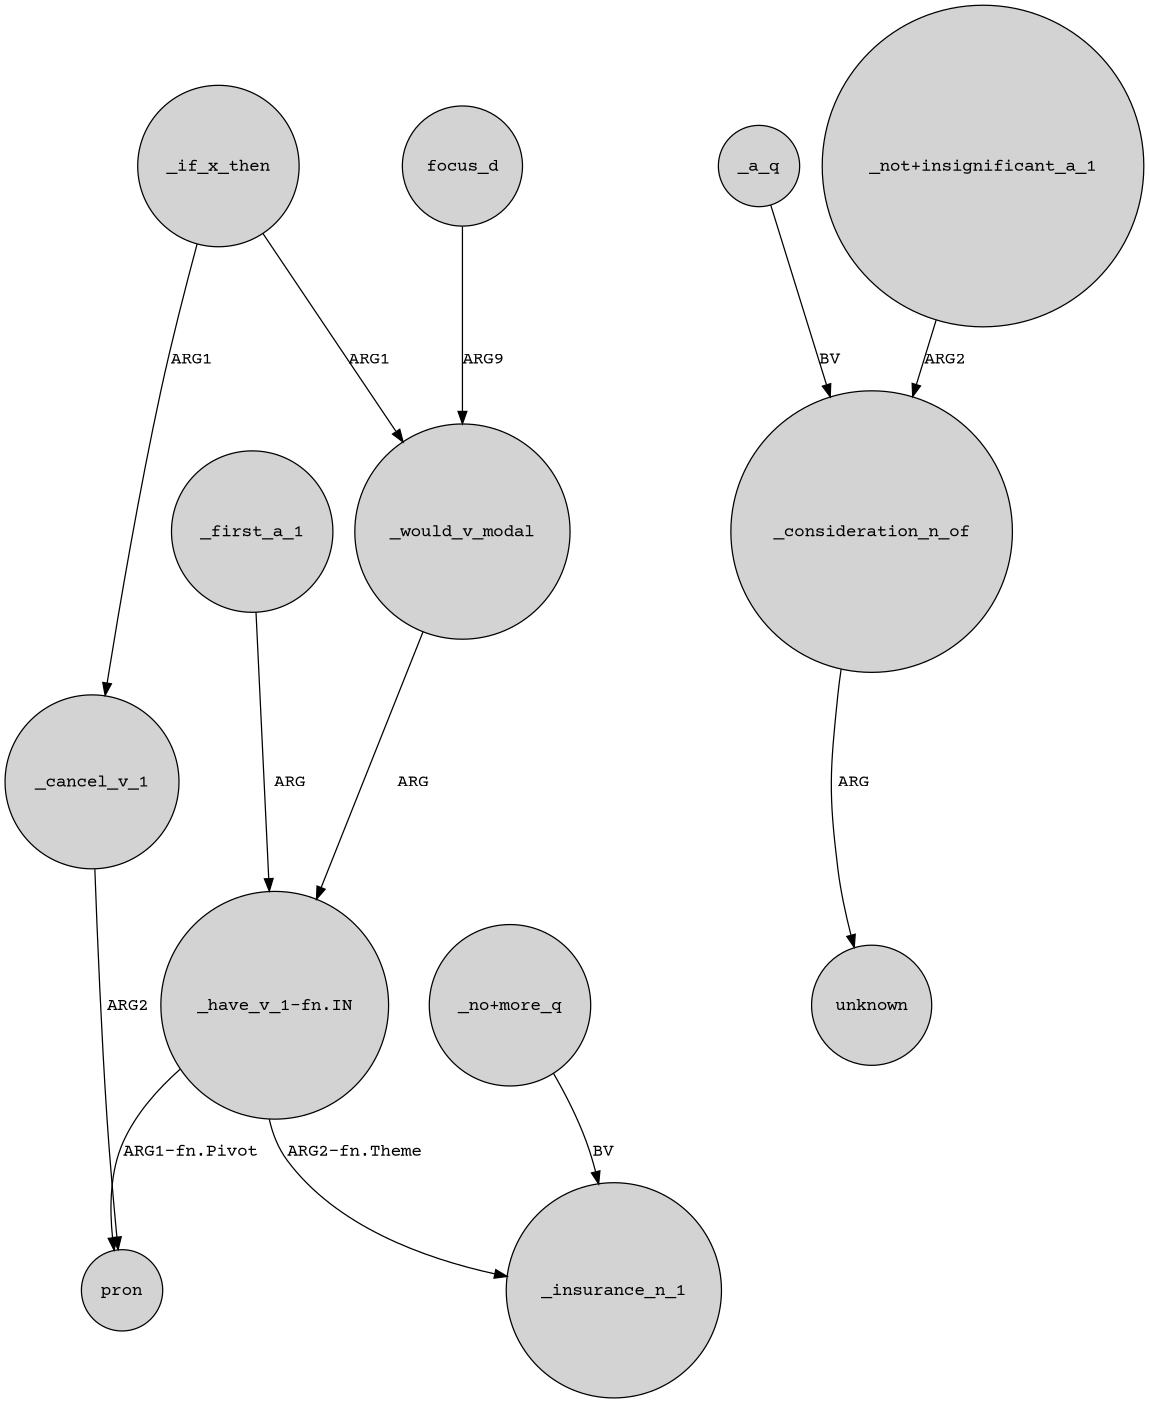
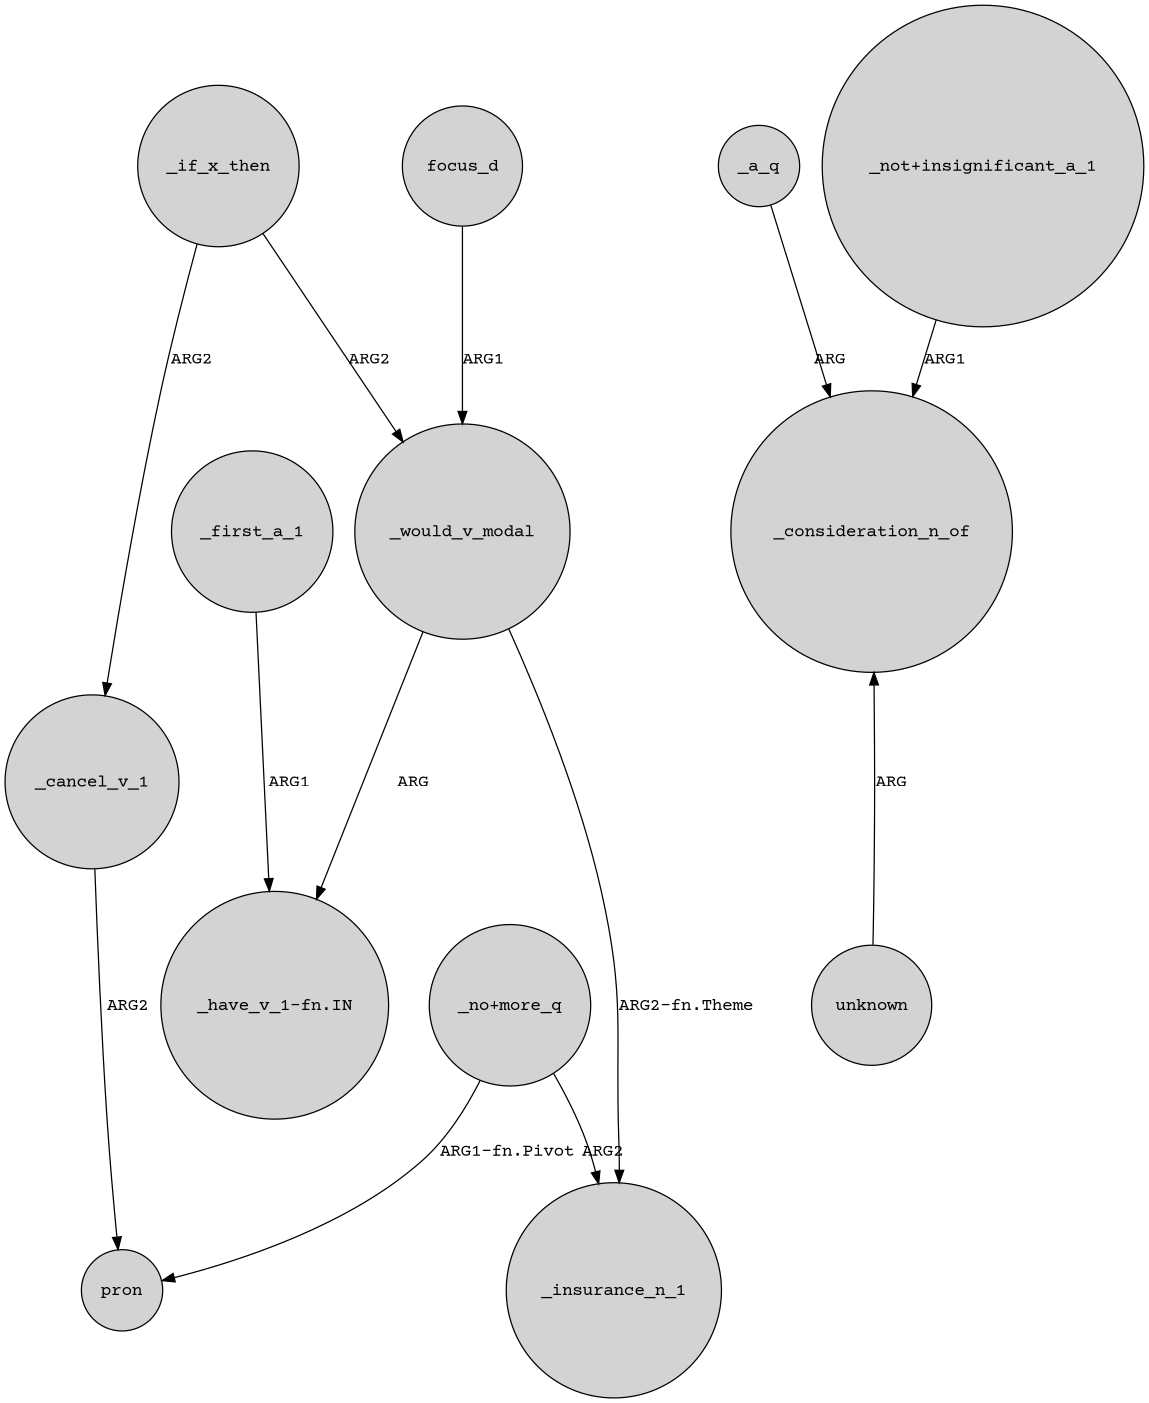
edge "_if_x_then" -> "_cancel_v_1": label "ARG1" -> "ARG2"
edge "_if_x_then" -> "_would_v_modal": label "ARG1" -> "ARG2"
edge "focus_d" -> "_would_v_modal": label "ARG9" -> "ARG1"
edge "_a_q" -> "_consideration_n_of": label "BV" -> "ARG"
edge "_not+insignificant_a_1" -> "_consideration_n_of": label "ARG2" -> "ARG1"
edge "_first_a_1" -> "_have_v_1-fn.IN": label "ARG" -> "ARG1"
edge "_consideration_n_of" -> "unknown": reversed
edge "_have_v_1-fn.IN" -> "pron": now "_no+more_q" -> "pron"
edge "_no+more_q" -> "_insurance_n_1": label "BV" -> "ARG2"
edge "_have_v_1-fn.IN" -> "_insurance_n_1": now "_would_v_modal" -> "_insurance_n_1"
